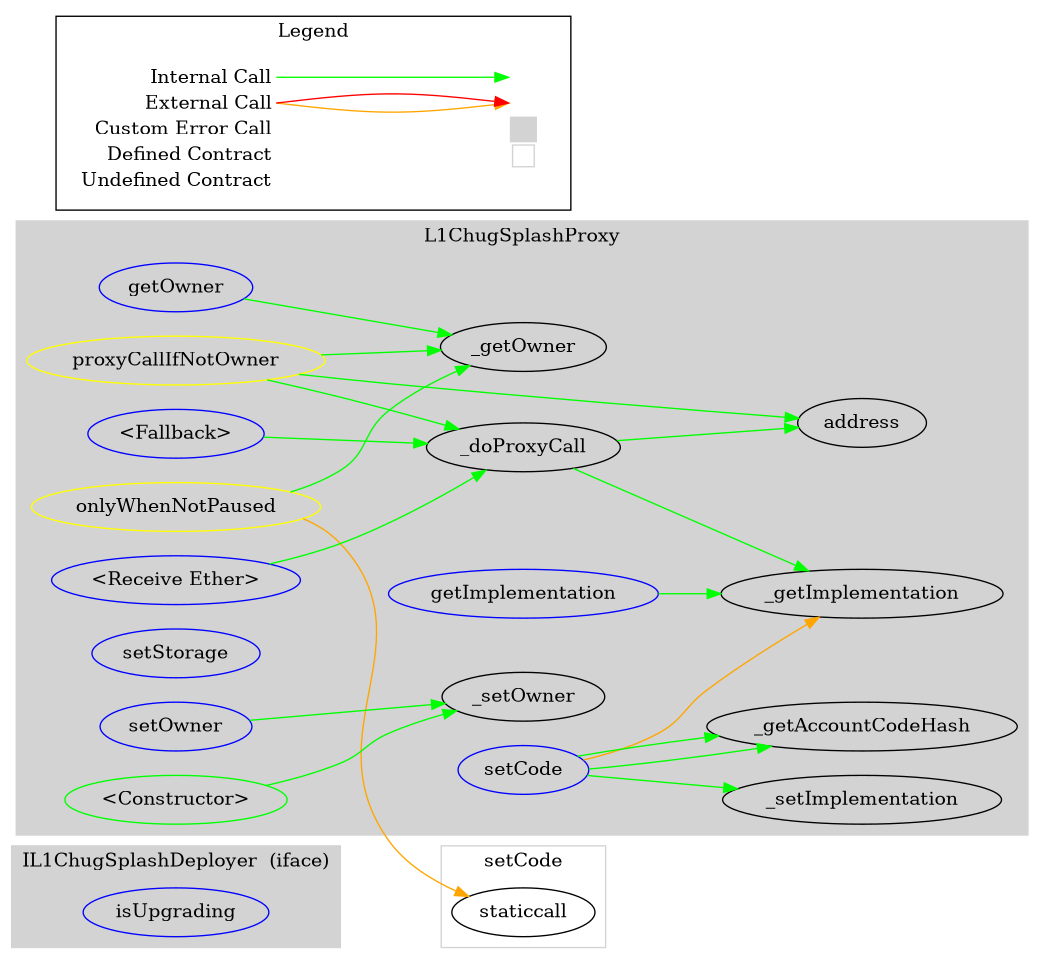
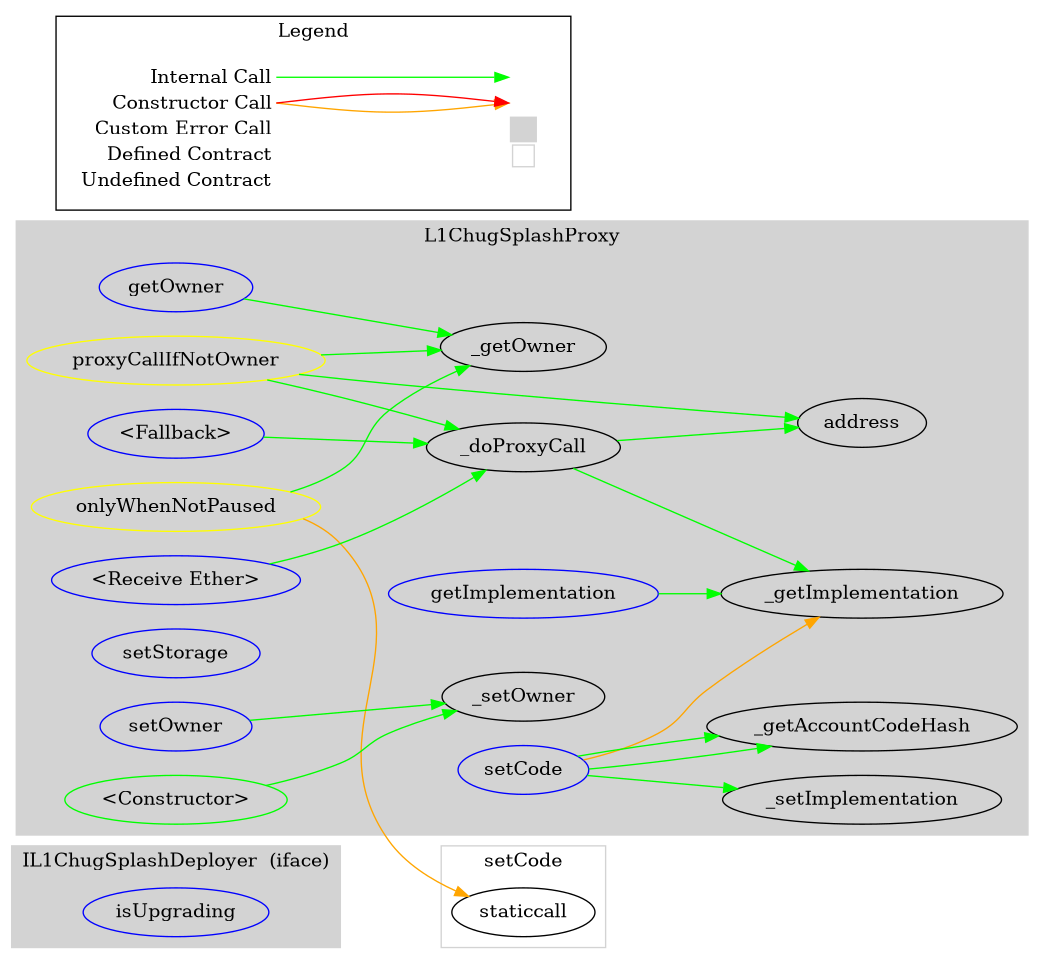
node "Internal Call": text "External Call" -> "Constructor Call"
